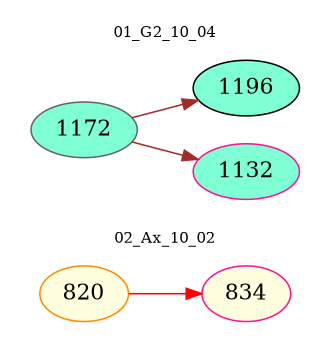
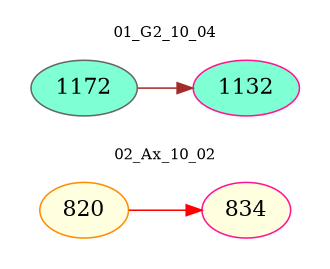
node "1196": removed
